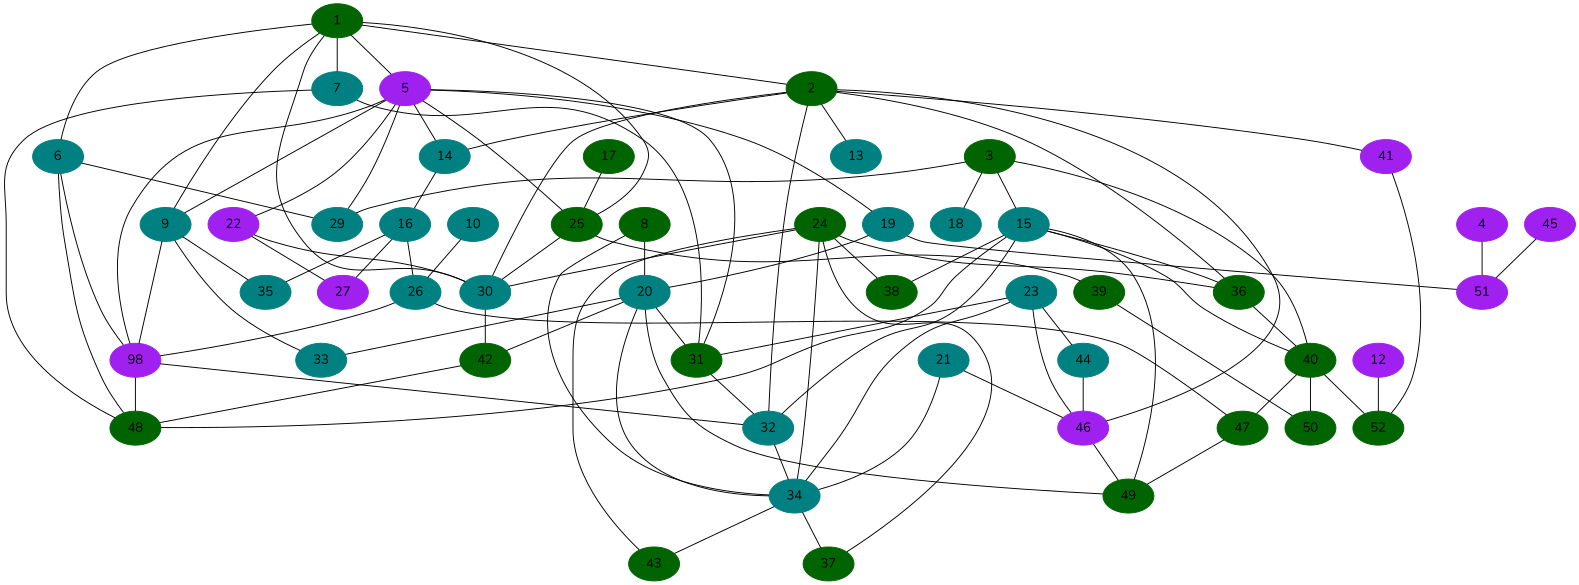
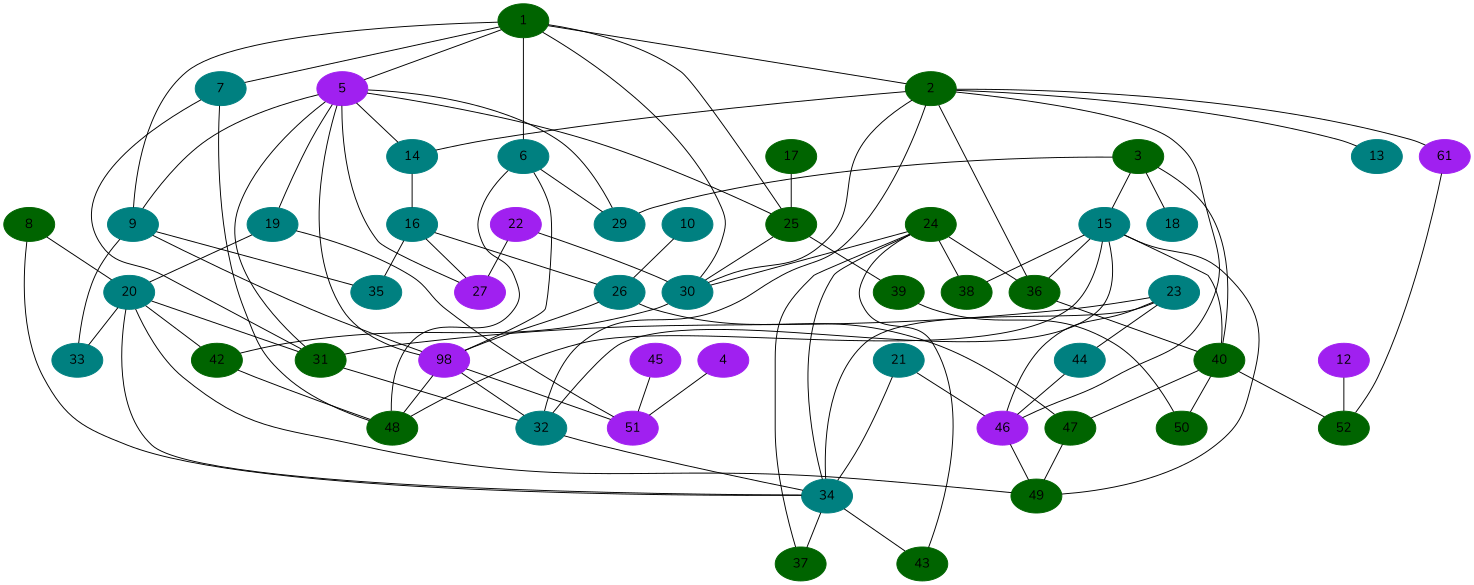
node "41": label "41" -> "61"
edge "5" -- "22": now "5" -- "27"
edge "98" -- "51": added
